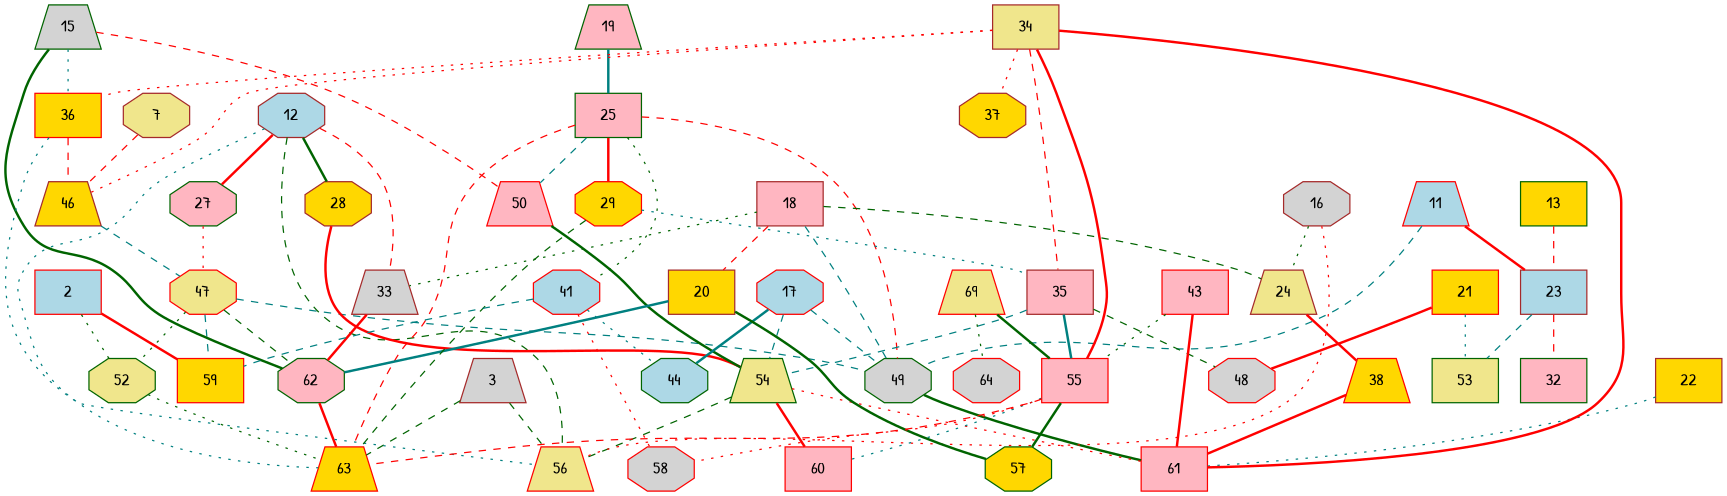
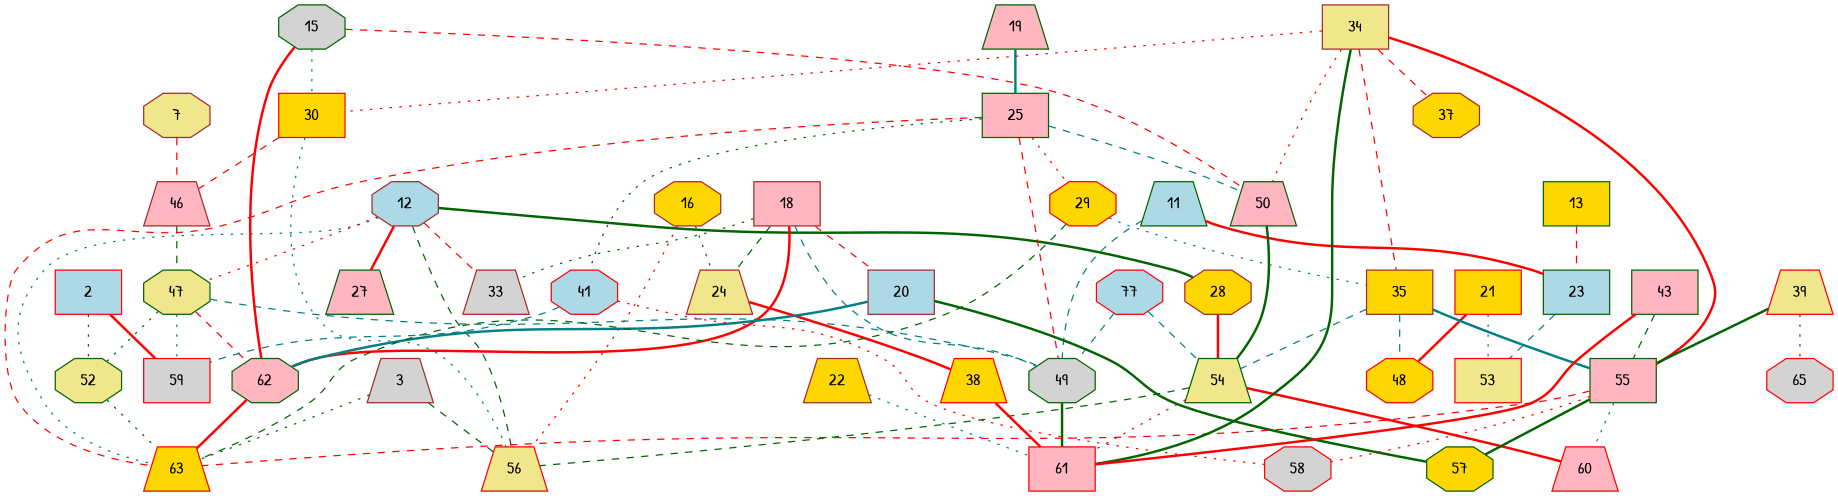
node "15": shape trapezium -> octagon
edge "34" -- "46": now "34" -- "50"
edge "34" -- "37": style dotted -> dashed
node "36": label "36" -> "30"
edge "25" -- "29": style bold -> dotted
edge "34" -- "61": color red -> darkgreen
node "46": fillcolor gold -> lightpink
node "27": shape octagon -> trapezium
node "50": color red -> darkgreen
node "16": fillcolor lightgrey -> gold
node "11": color red -> darkgreen
edge "27" -- "47": now "12" -- "47"
edge "46" -- "47": color teal -> darkgreen
edge "15" -- "62": color darkgreen -> red
node "47": color red -> darkgreen
node "20": fillcolor gold -> lightblue
node "17": label "17" -> "77"
node "69": label "69" -> "39"
node "35": fillcolor lightpink -> gold
node "43": color red -> darkgreen
node "23": color brown -> darkgreen
edge "47" -- "59": style dashed -> dotted
edge "47" -- "62": color darkgreen -> red
edge "43" -- "55": style dotted -> dashed
edge "35" -- "48": color darkgreen -> teal
edge "33" -- "62": now "18" -- "62"
node "59": fillcolor gold -> lightgrey
node "44": removed
node "64": label "64" -> "65"
node "55": color red -> darkgreen
node "48": fillcolor lightgrey -> gold
node "53": color darkgreen -> red
node "32": removed
node "22": shape box -> trapezium
edge "3" -- "63": style dashed -> dotted
node "60": shape box -> trapezium
